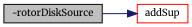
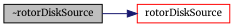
node "addSup": label "addSup" -> "rotorDiskSource"
